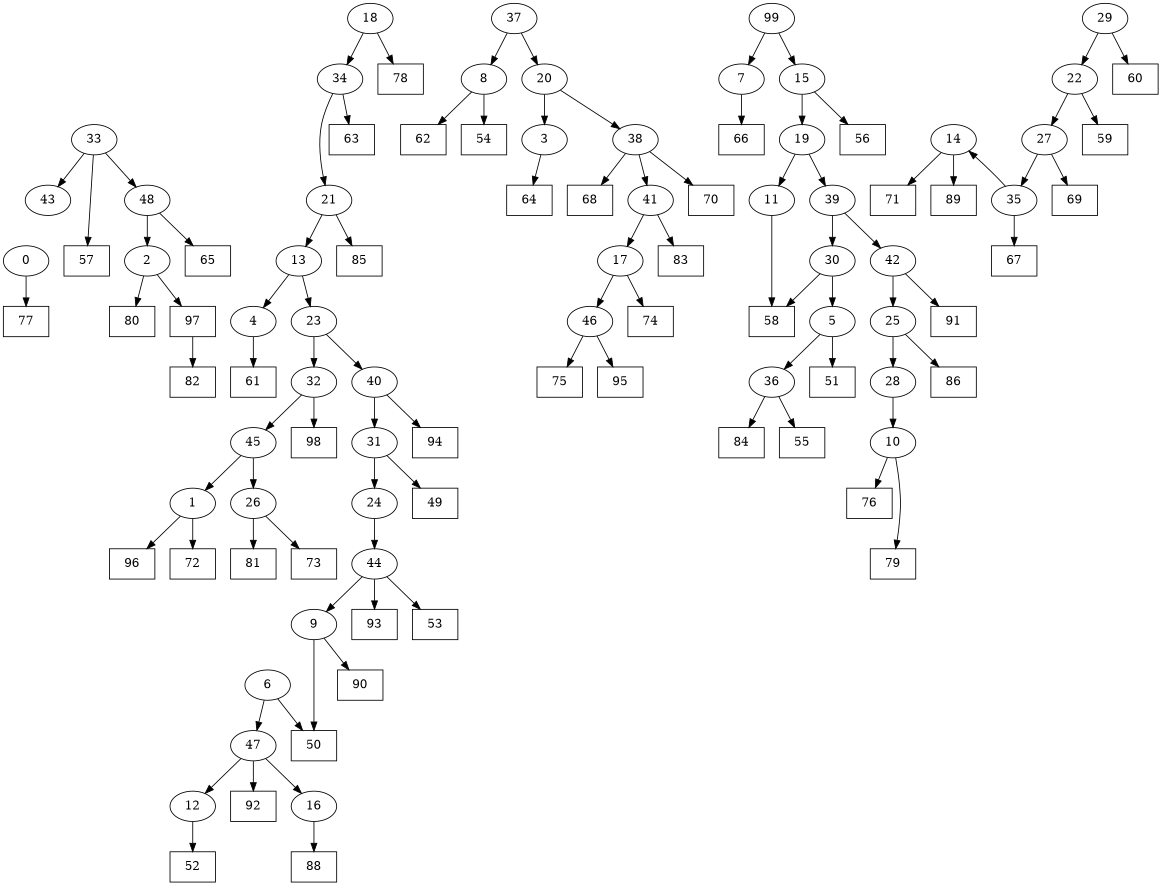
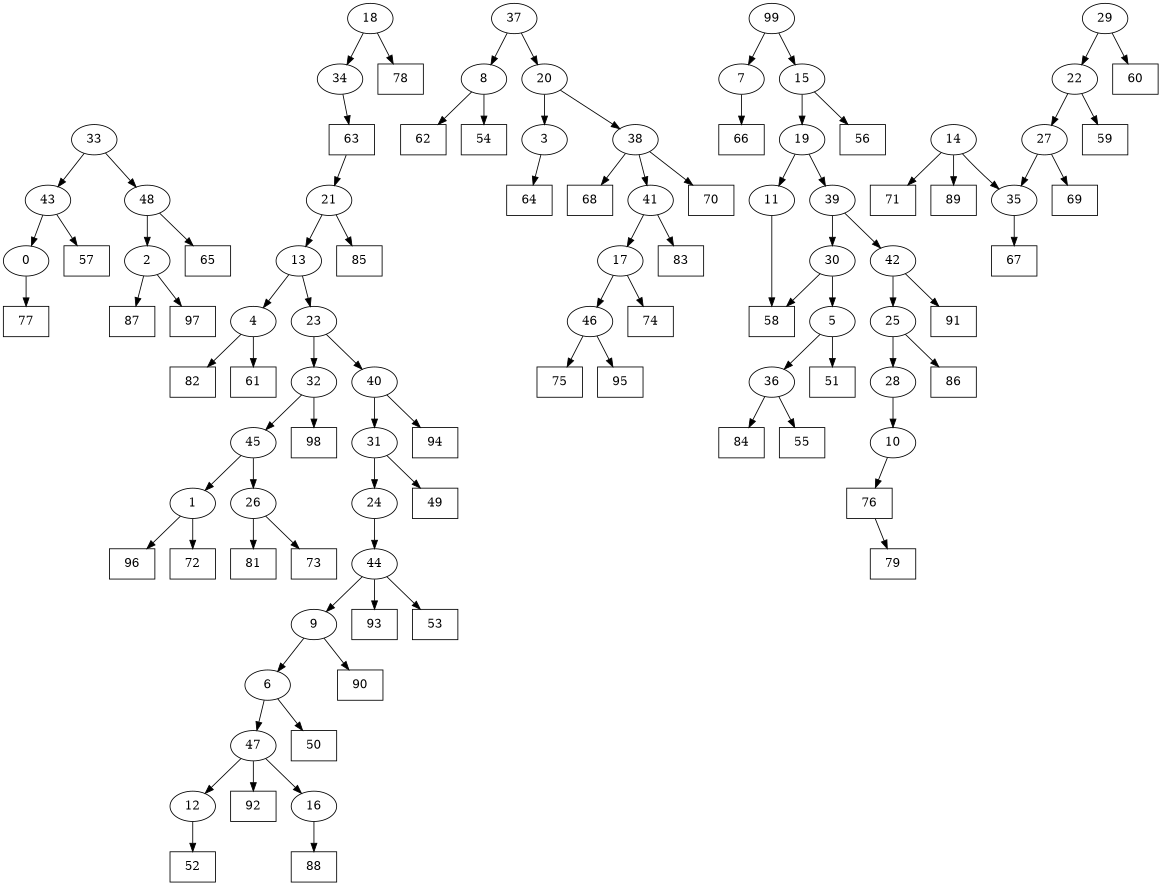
edge "34" -> "21": now "63" -> "21"
edge "35" -> "14": reversed
edge "33" -> "57": now "43" -> "57"
edge "43" -> "0": added
node "80": label "80" -> "87"
edge "97" -> "82": now "4" -> "82"
edge "10" -> "79": now "76" -> "79"
edge "9" -> "50": now "9" -> "6"
